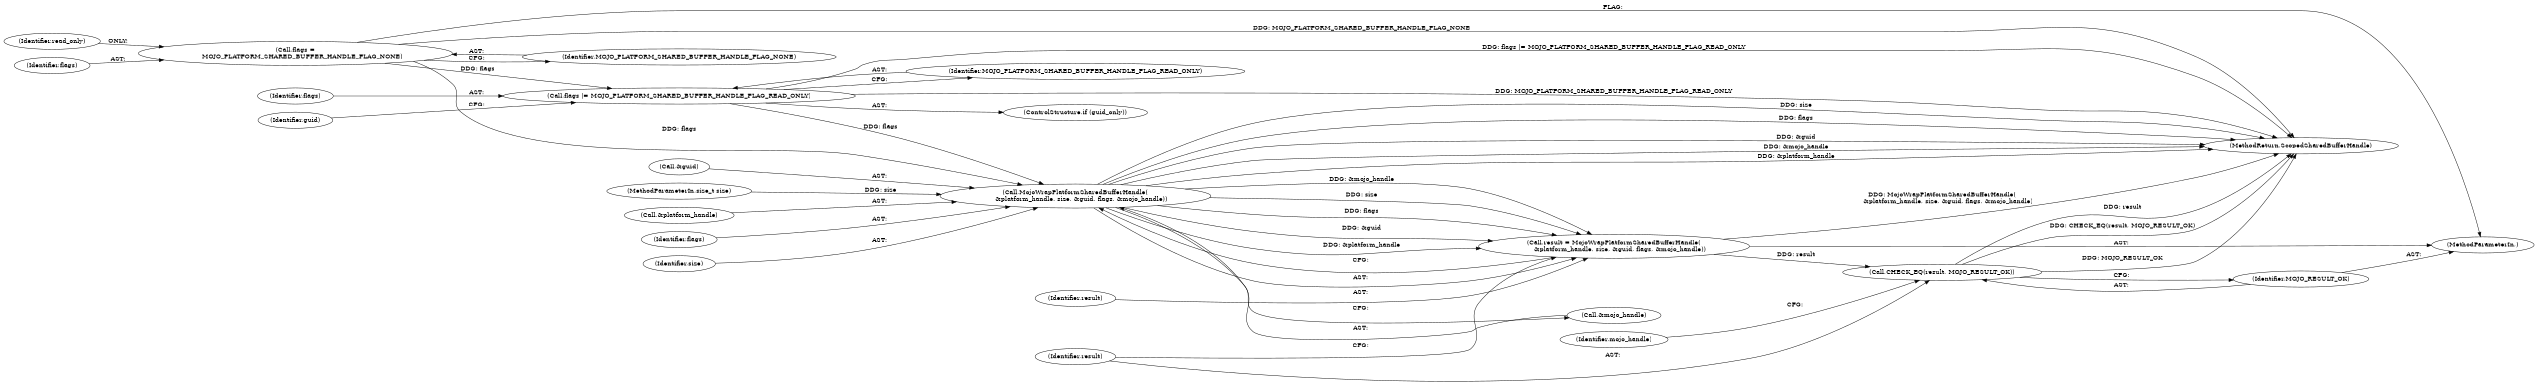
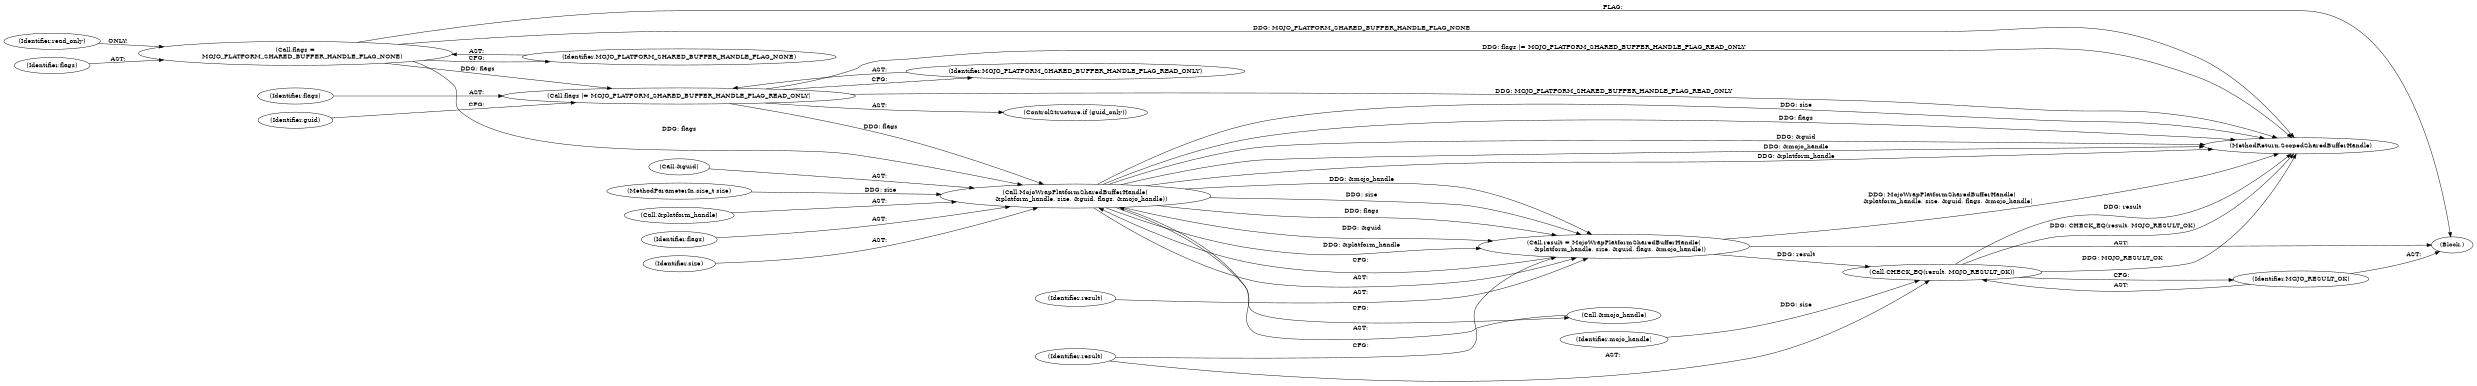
node "(MethodParameterIn,)": label "(MethodParameterIn,)" -> "(Block,)"
edge "(Identifier,mojo_handle)" -> "(Call,CHECK_EQ(result, MOJO_RESULT_OK))": label "CFG: " -> "DDG: size"
